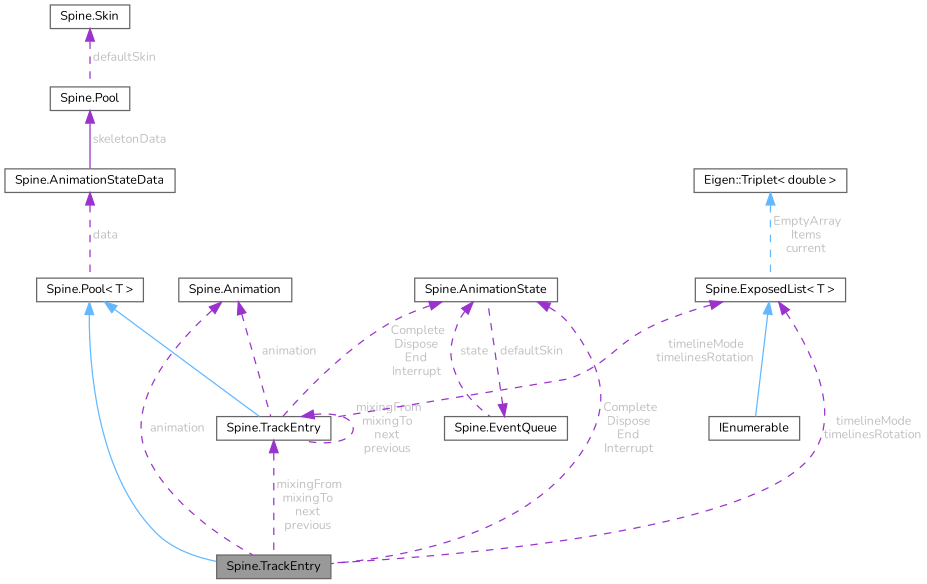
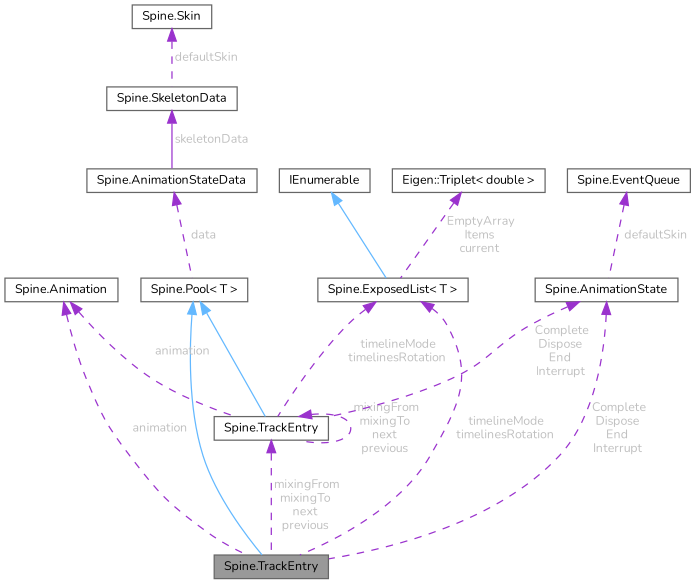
node "Spine.Pool": label "Spine.Pool" -> "Spine.SkeletonData"
edge "Spine.ExposedList< T >" -> "Eigen::Triplet< double >": color steelblue1 -> darkorchid3
edge "IEnumerable" -> "Spine.ExposedList< T >": reversed
edge "Spine.EventQueue" -> "Spine.AnimationState": removed, label "state"
